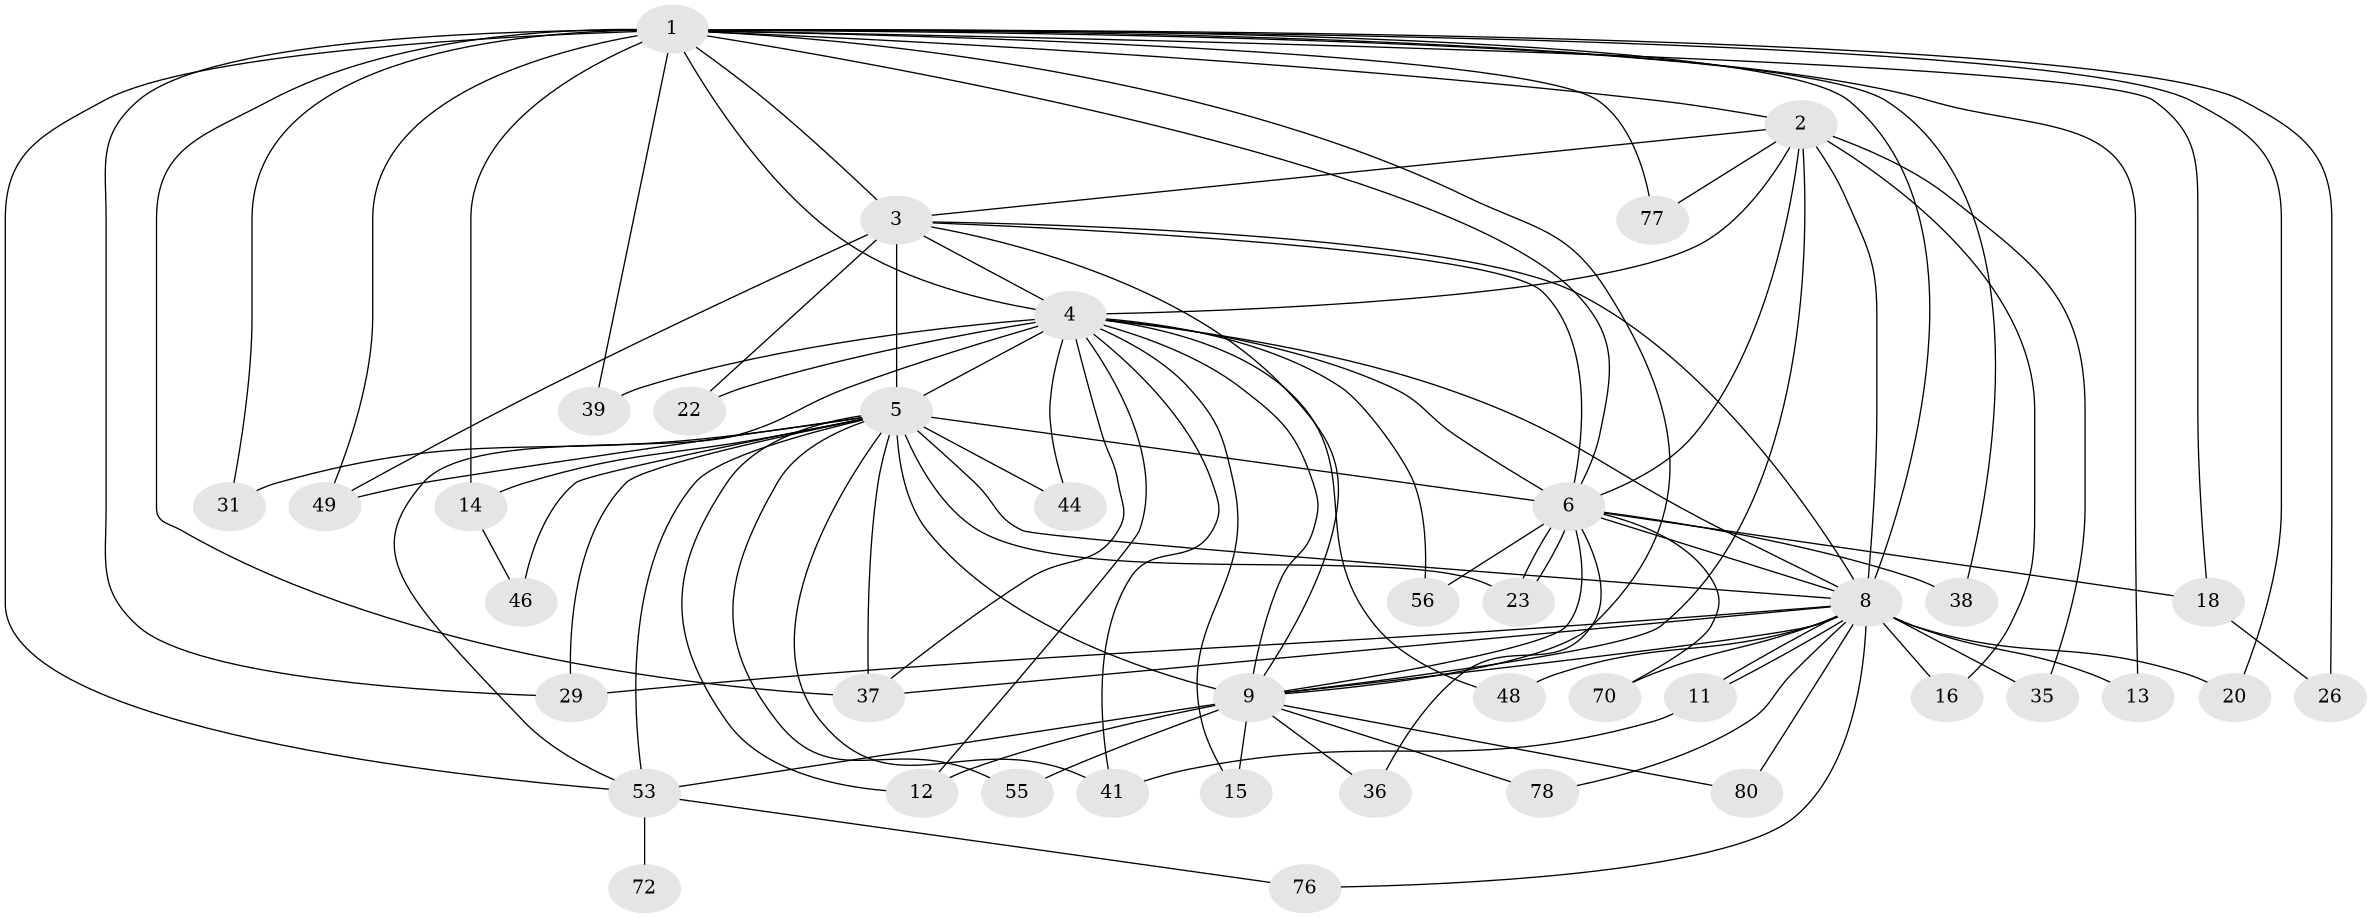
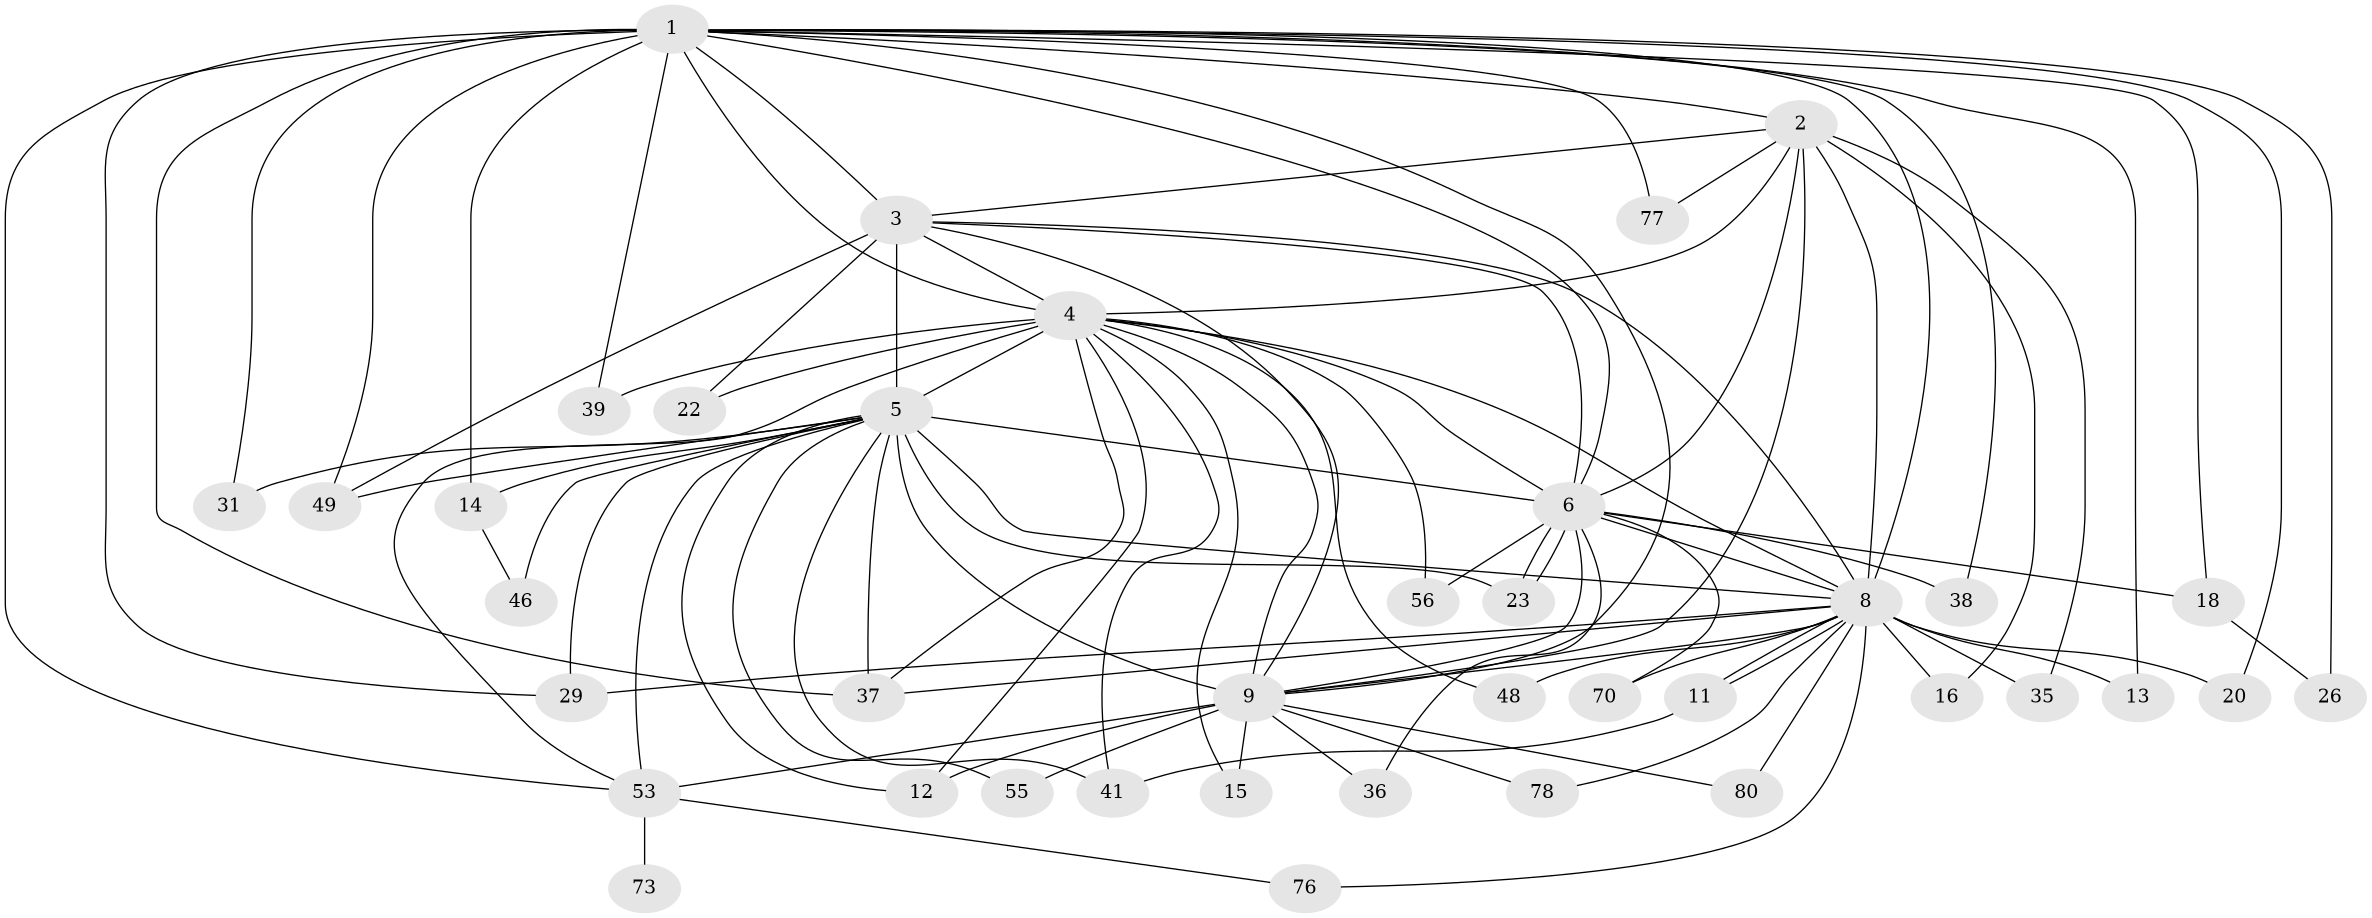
node "44": removed
node "72": label "72" -> "73"
